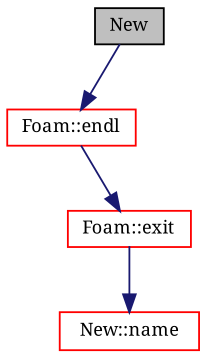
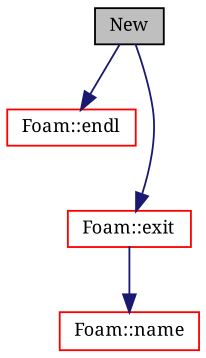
edge "Foam::endl" -> "Foam::exit": now "New" -> "Foam::exit"
node "New::name": label "New::name" -> "Foam::name"
